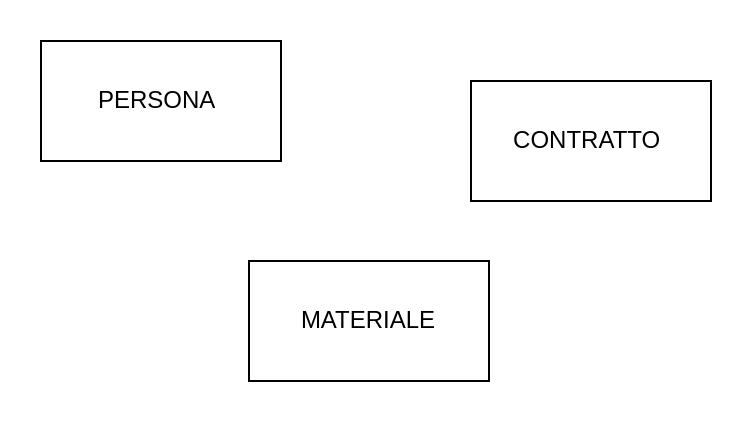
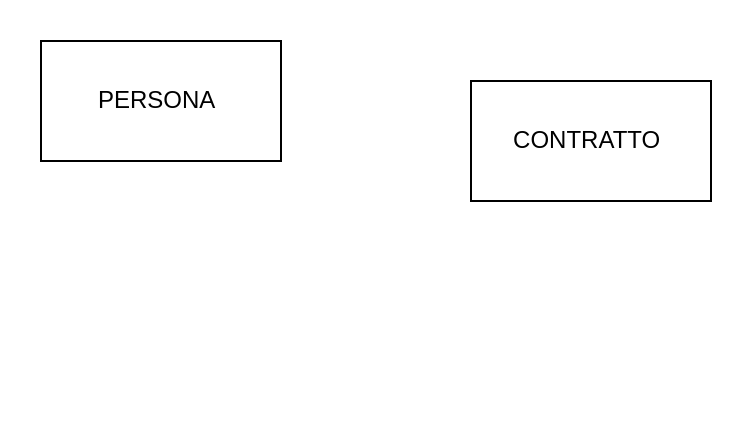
node "MATERIALE": removed
